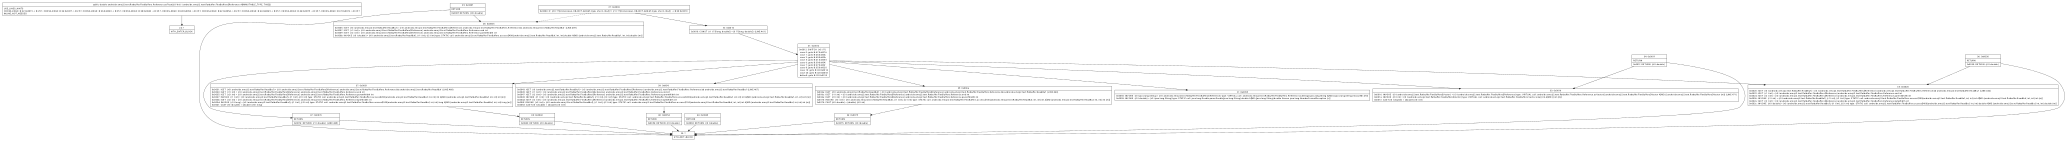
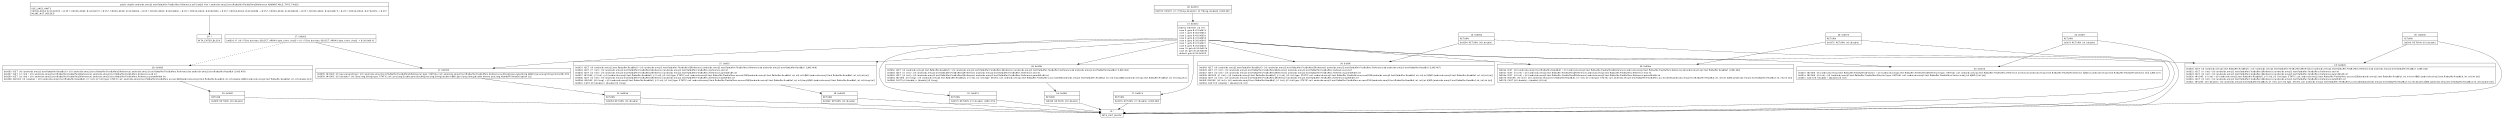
edge "29: 0x000f" -> "28: 0x0005": reversed
edge "27: 0x0003" -> "30: 0x0010": now "27: 0x0003" -> "41: 0x0055"
node "43: 0x005e": added
node "42: 0x005d": added
node "32: 0x0015": added
edge "39: 0x0043" -> "40: 0x0054": reversed
edge "45: 0x006a" -> "46: 0x0075": reversed
